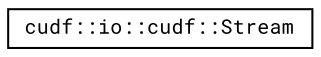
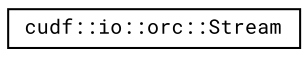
node "cudf::io::cudf::Stream": label "cudf::io::cudf::Stream" -> "cudf::io::orc::Stream"
